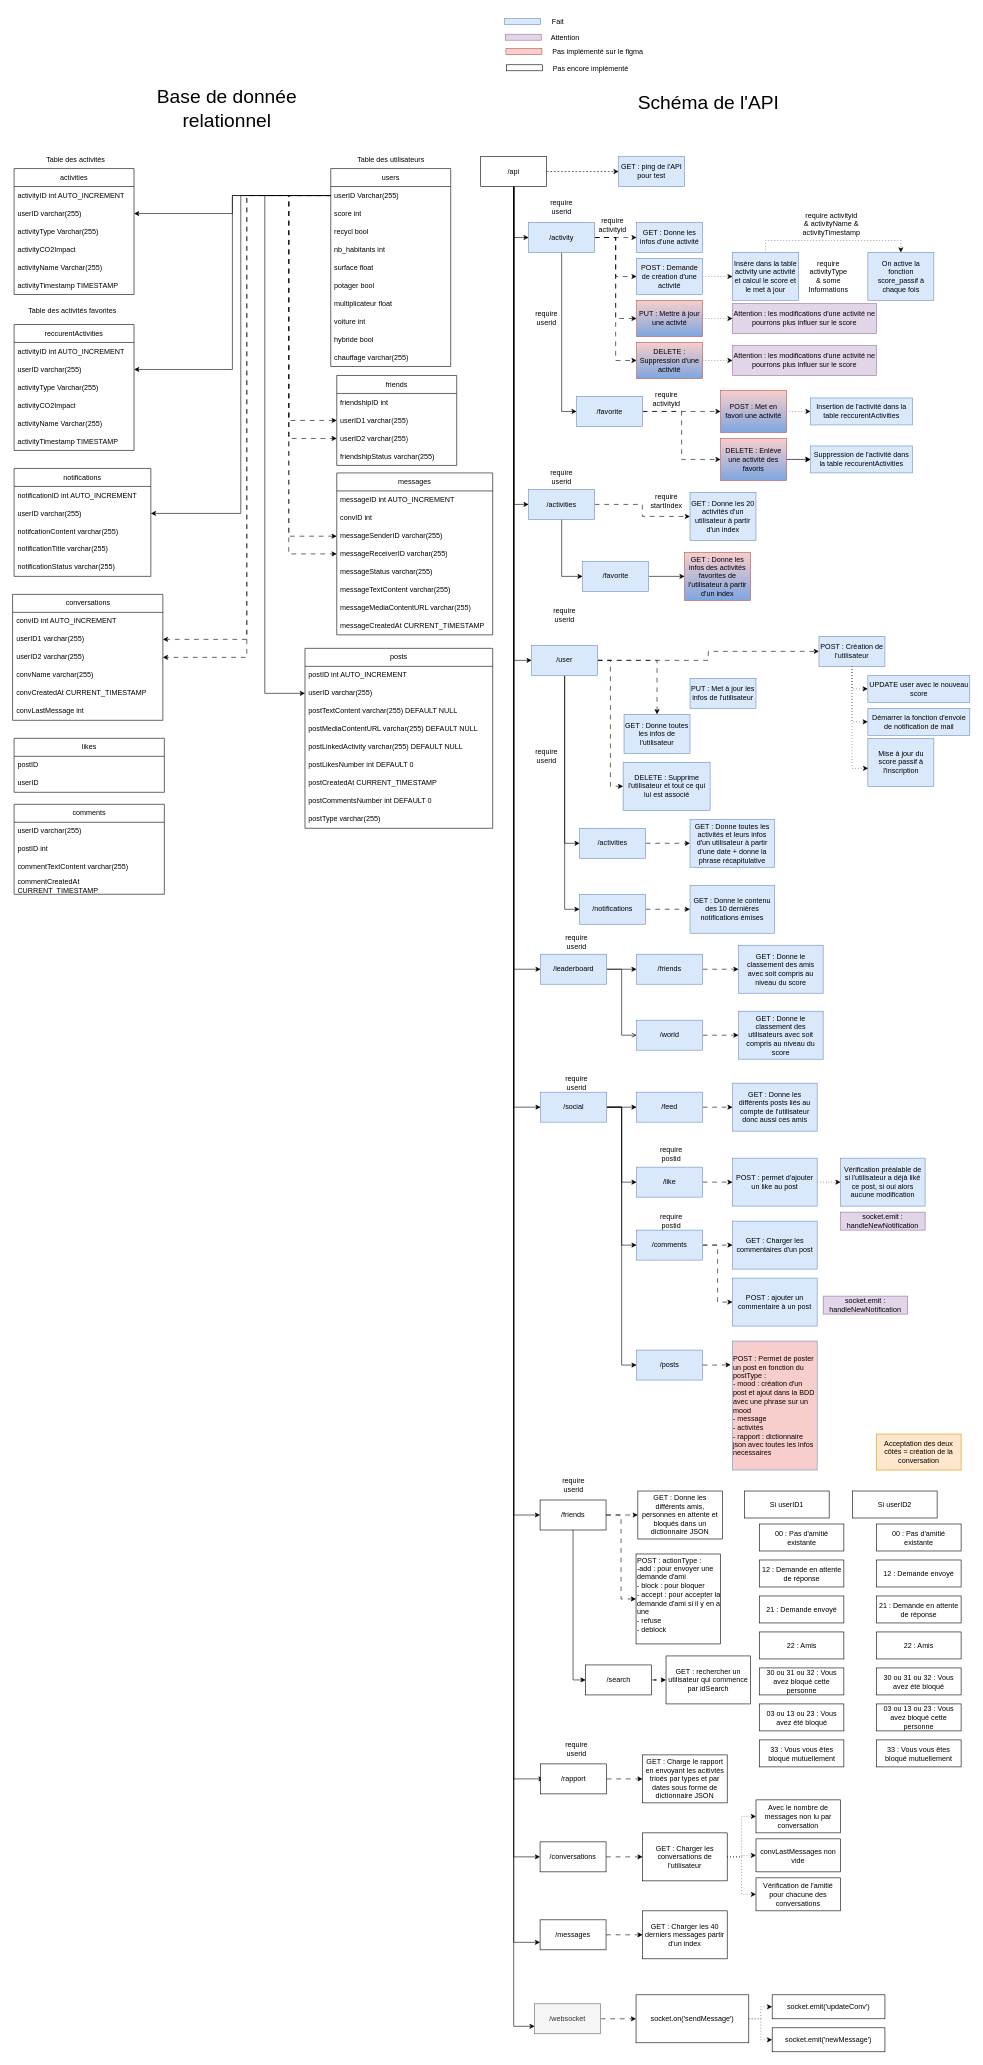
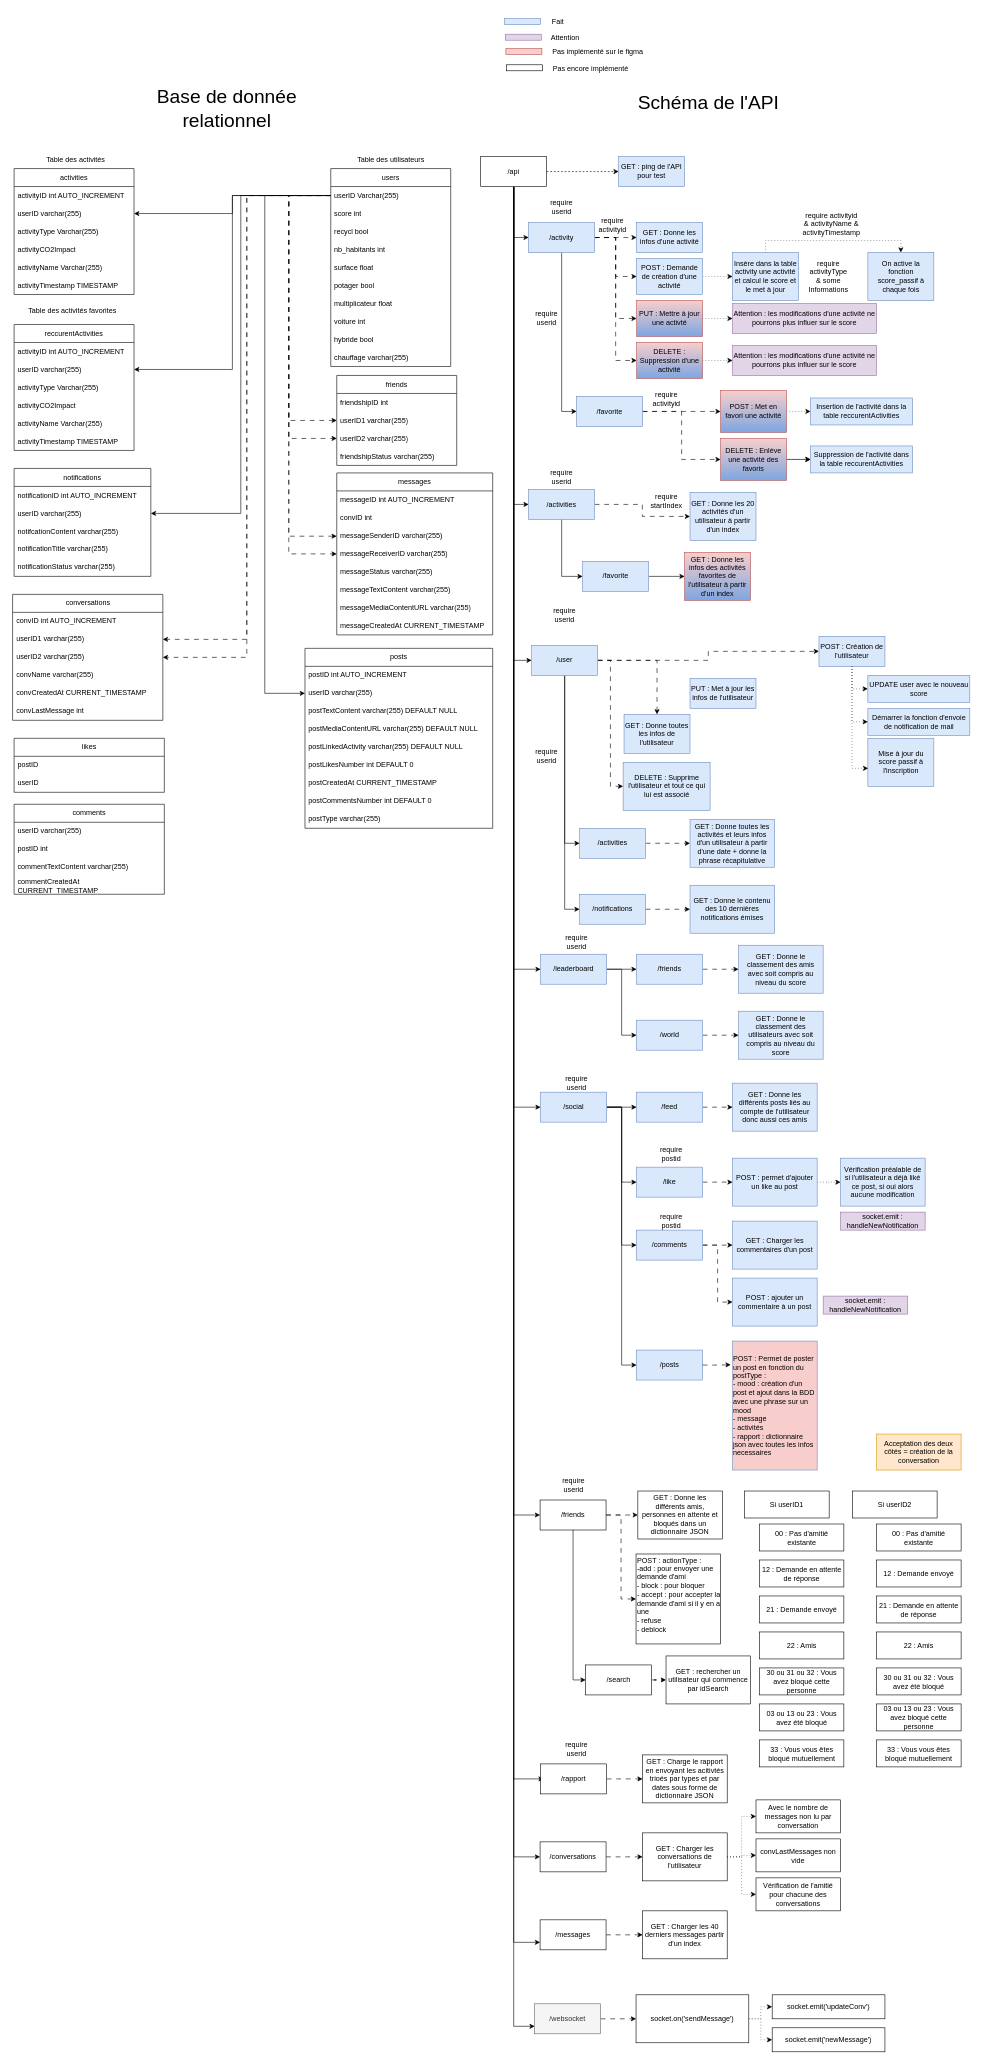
edge "/leaderboard" -> "/world": arrowhead open -> classic
